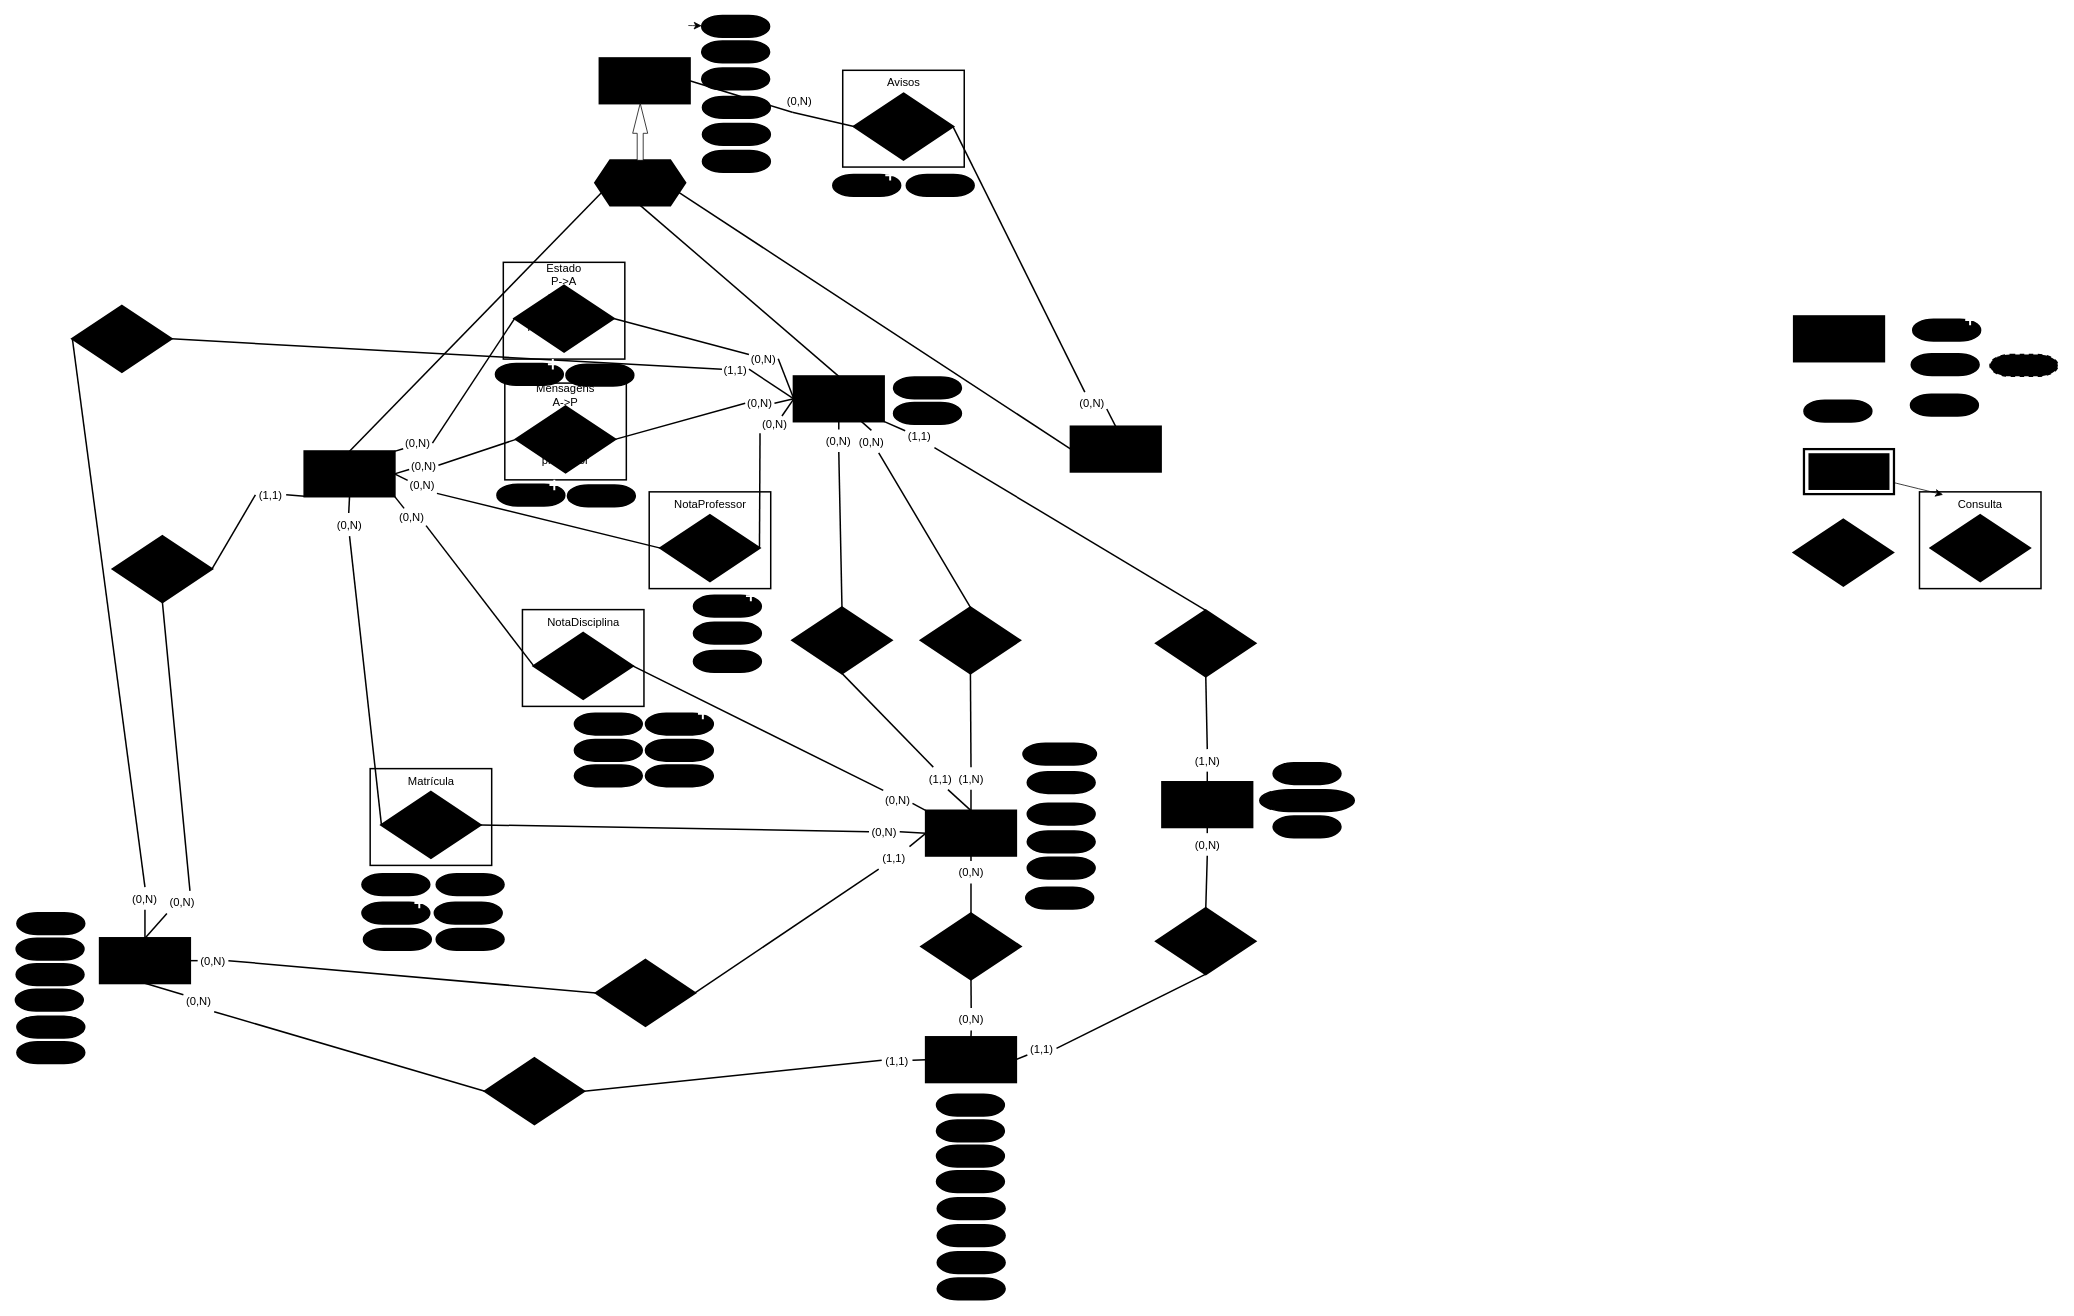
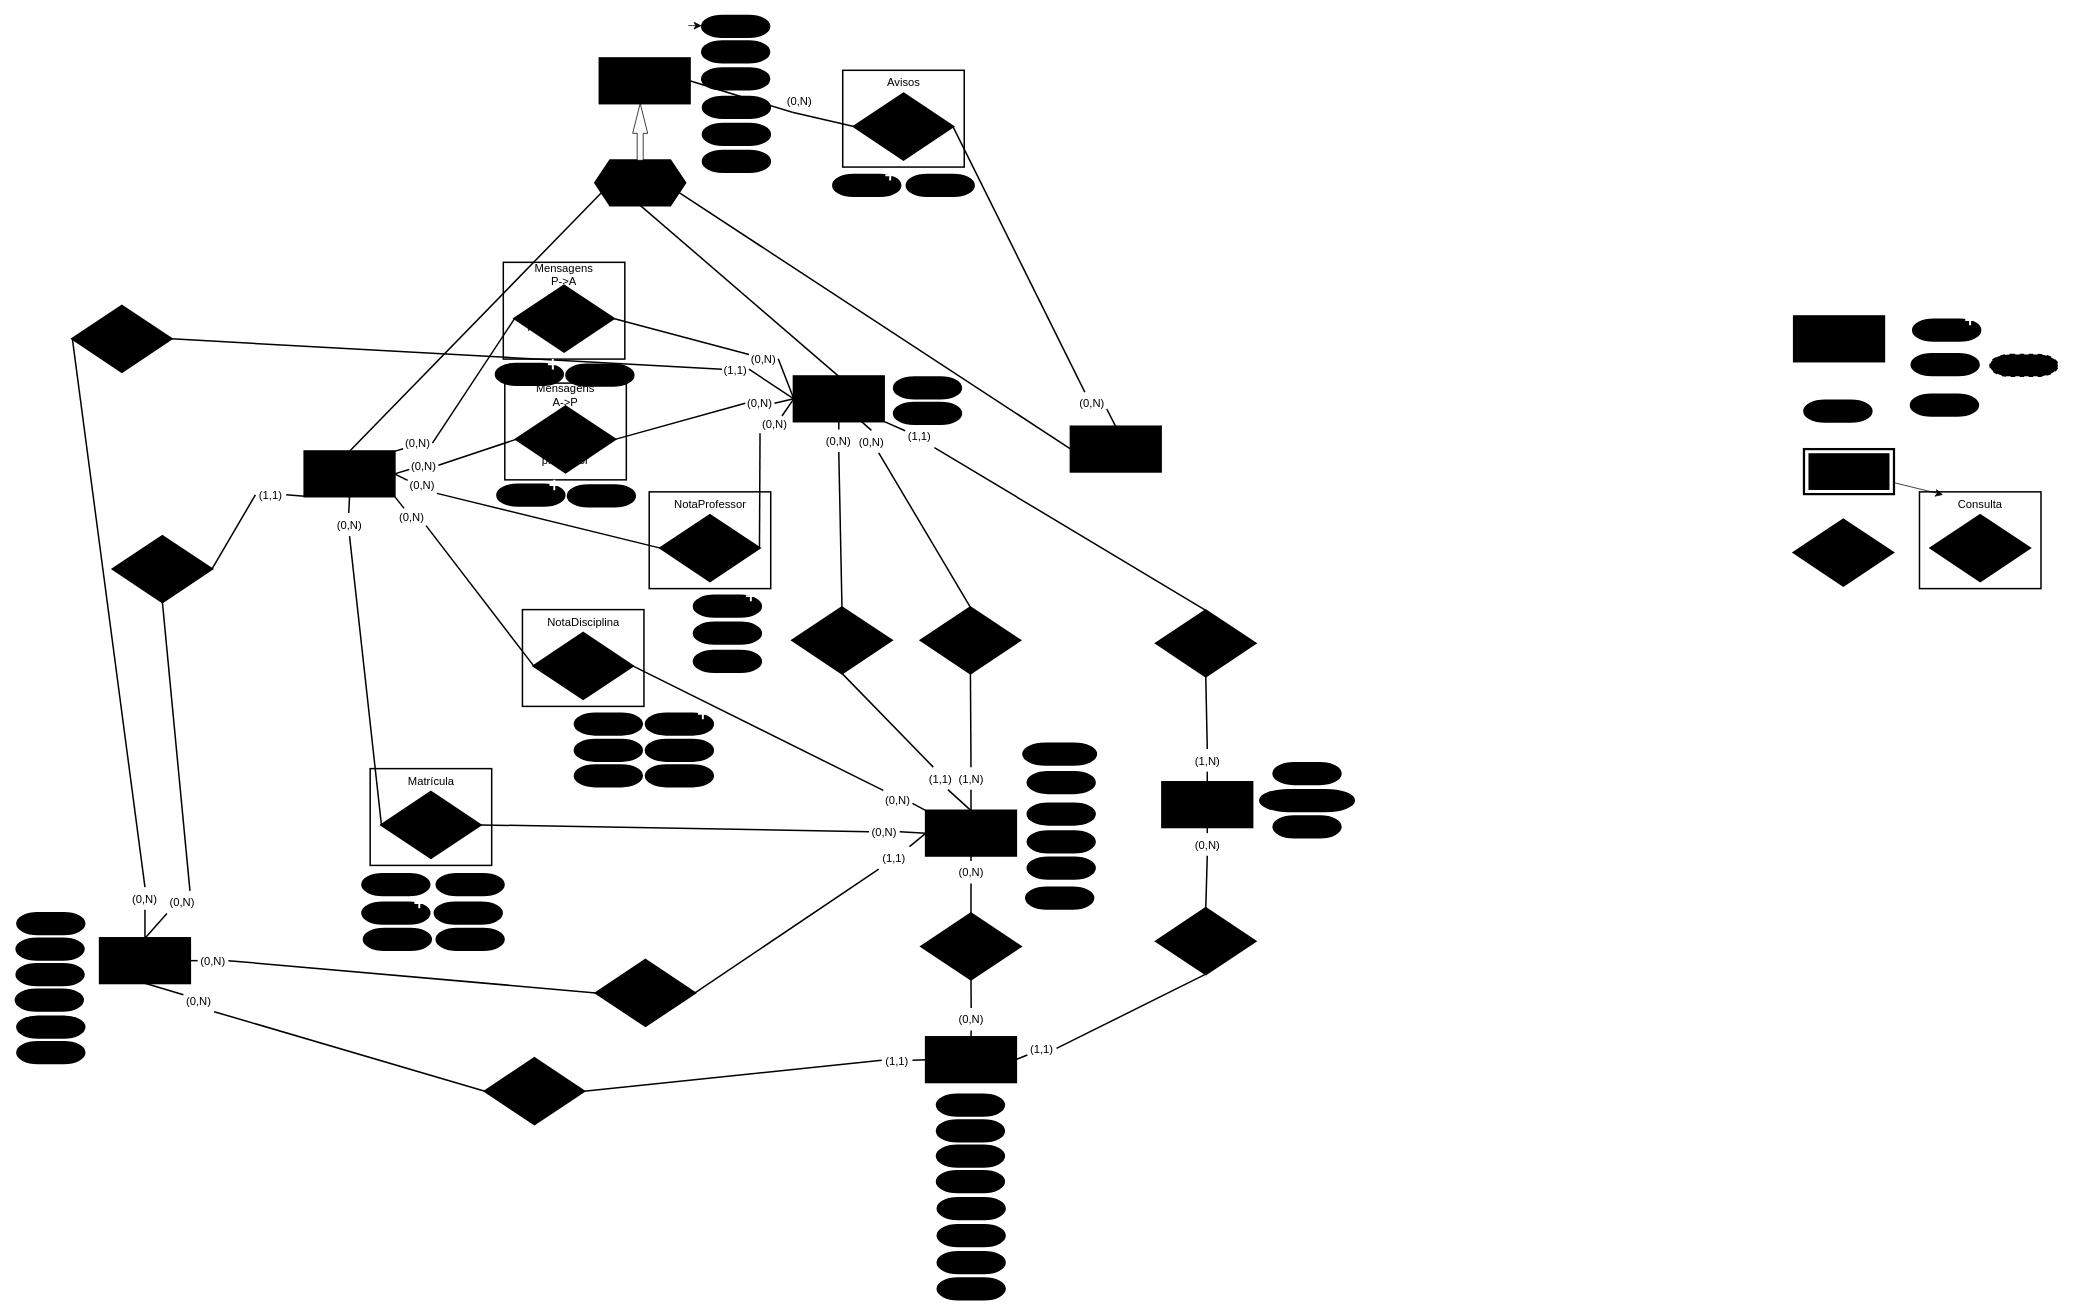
node "Estado P->A": label "Estado P->A" -> "Mensagens P->A"
